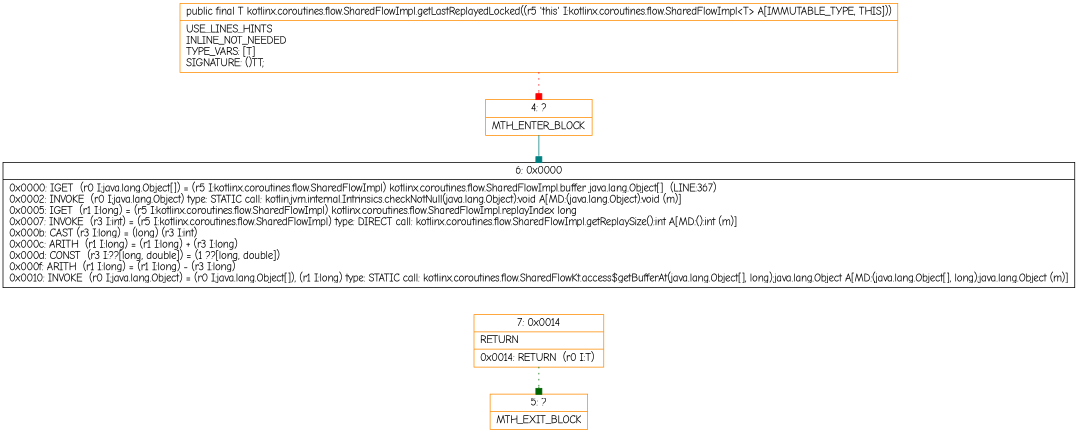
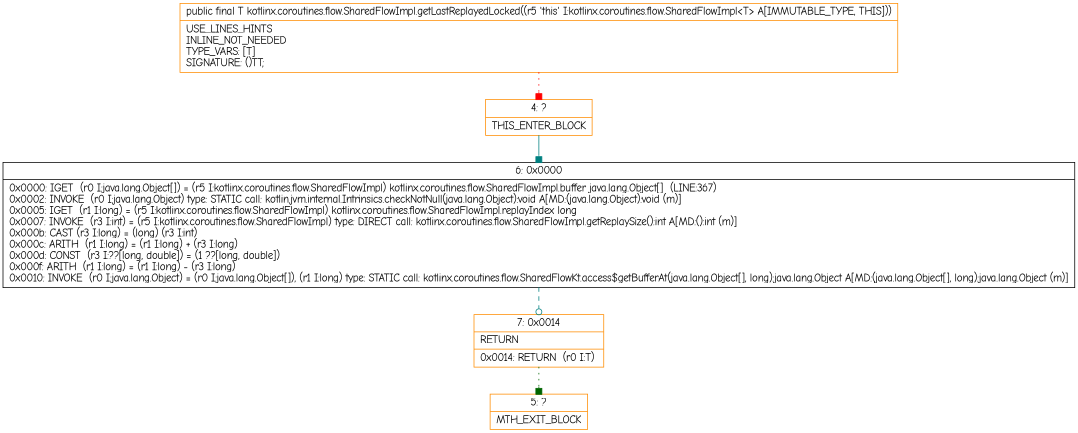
node "4: ?": text "MTH_ENTER_BLOCK" -> "THIS_ENTER_BLOCK"
edge "6: 0x0000" -> "7: 0x0014": added
